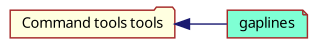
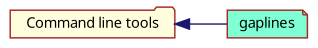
node "Command tools tools": label "Command tools tools" -> "Command line tools"
